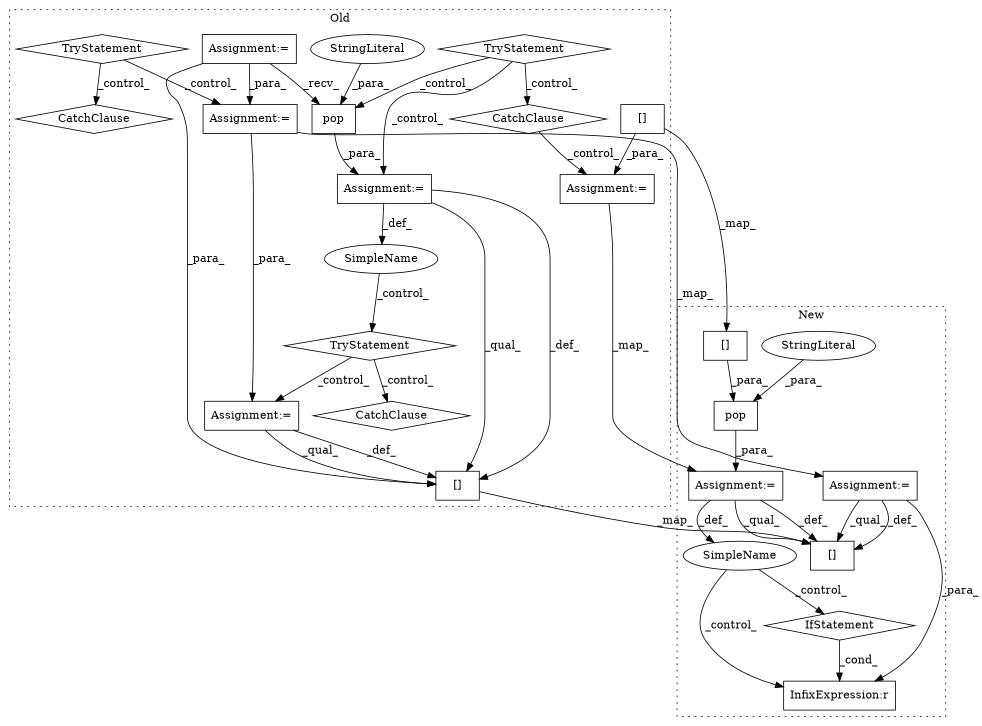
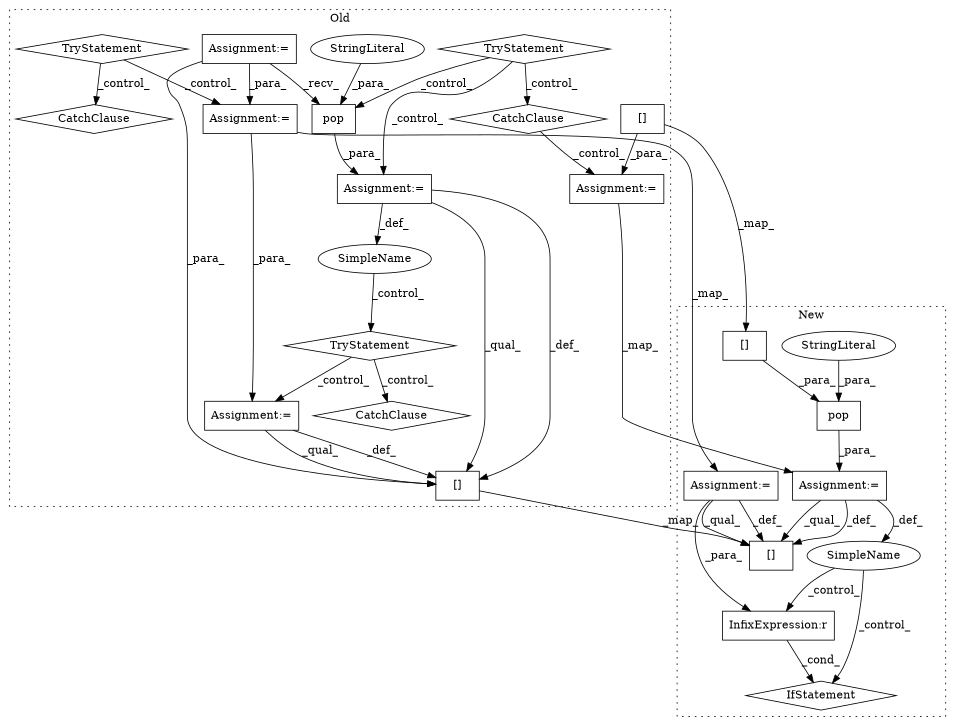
edge "IfStatement" -> "InfixExpression:r": reversed
